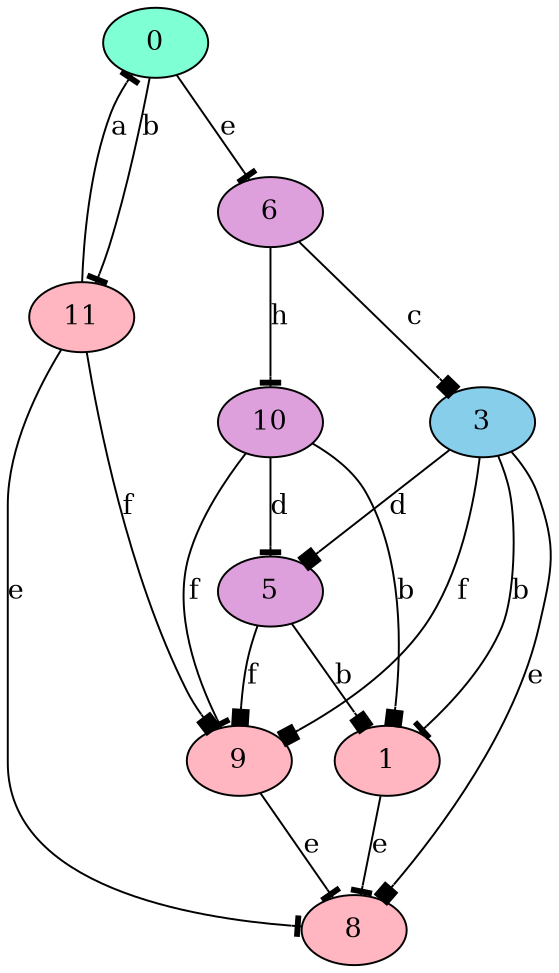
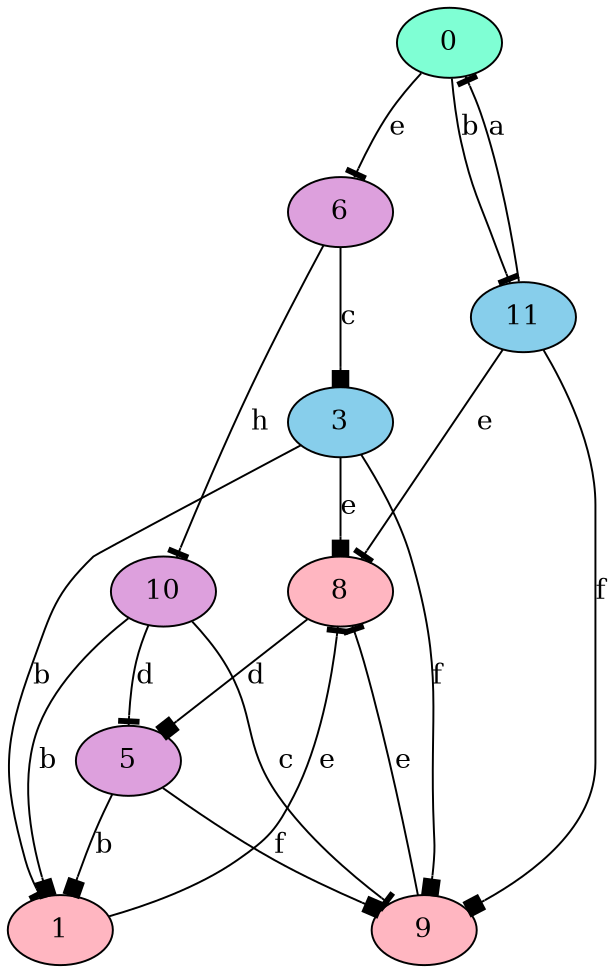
node "11": fillcolor lightpink -> skyblue
edge "3" -> "5": now "8" -> "5"
edge "10" -> "9": label "f" -> "c"
